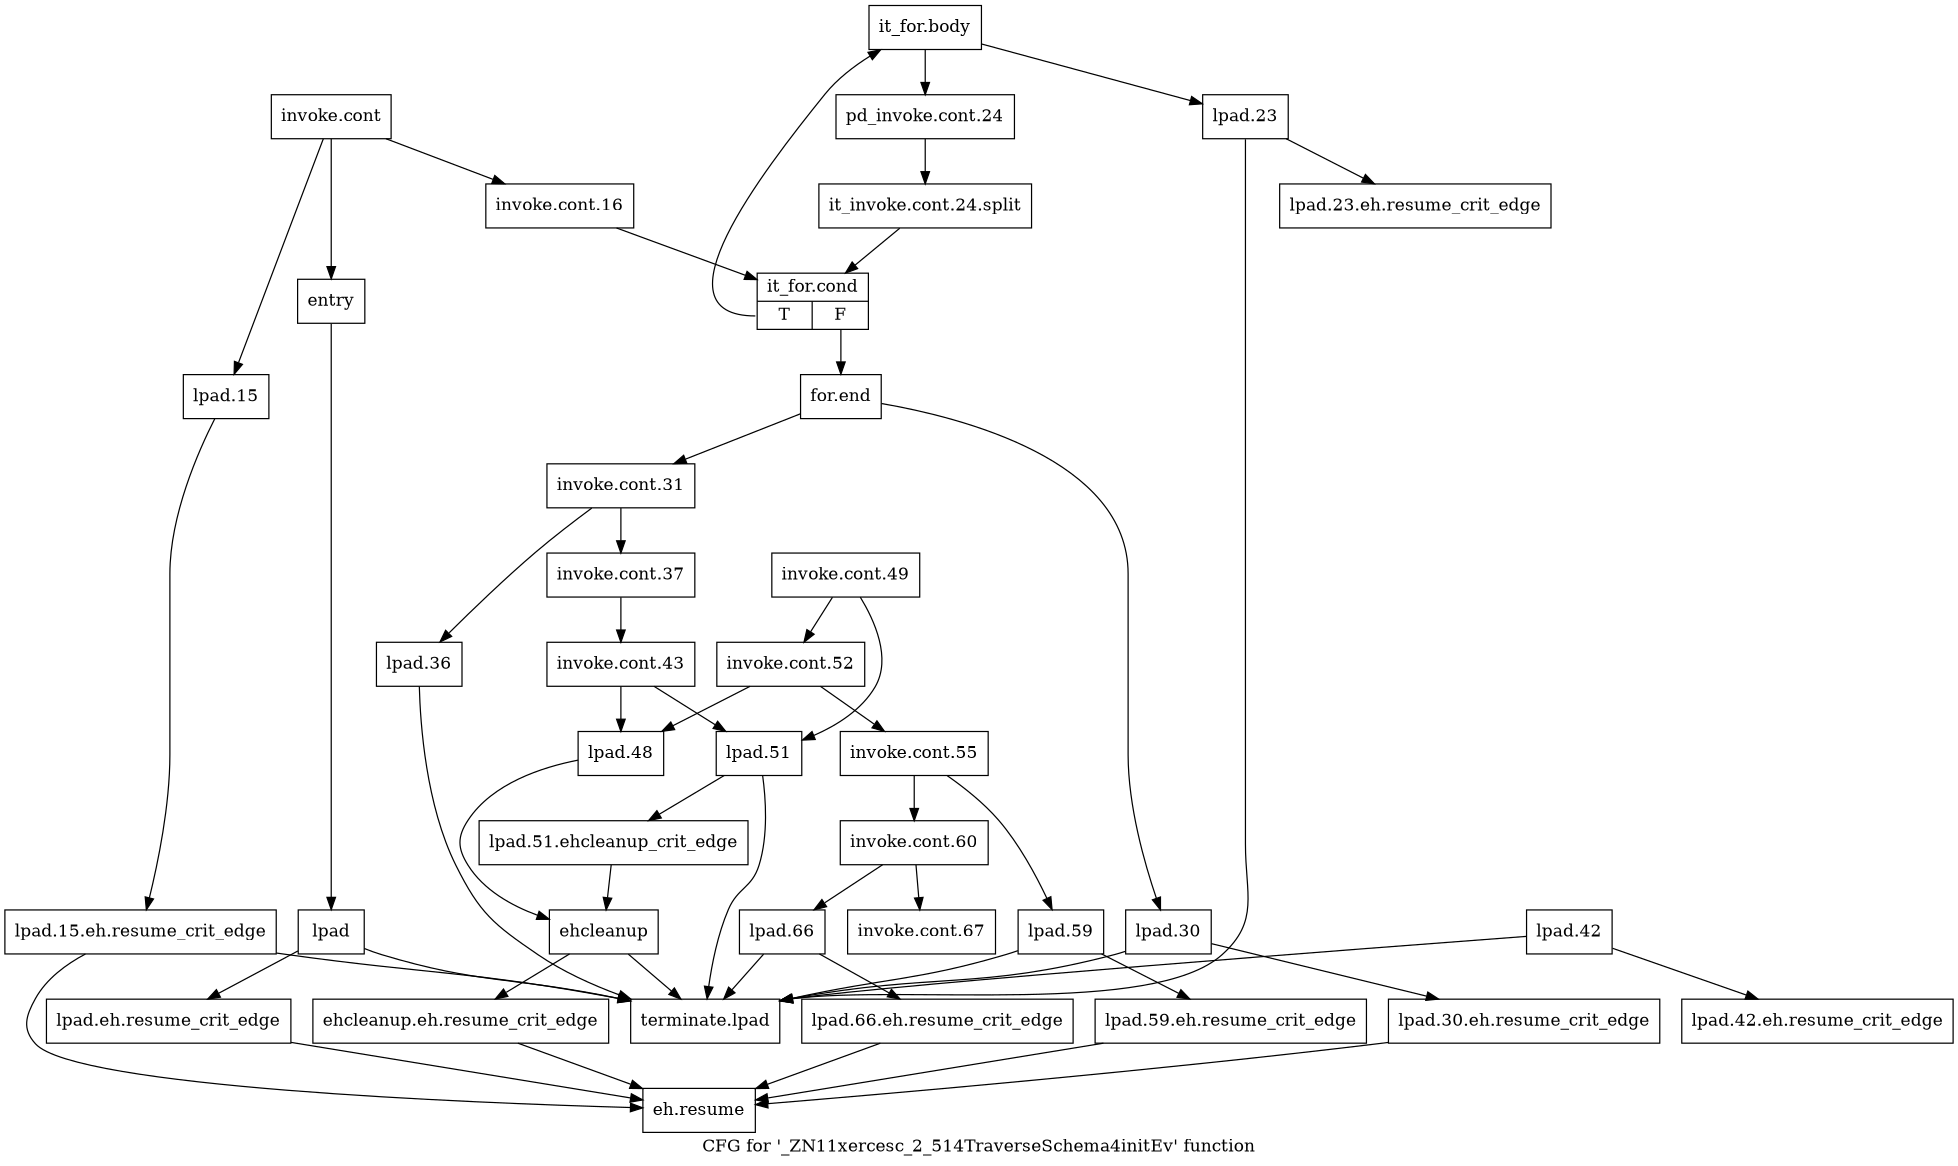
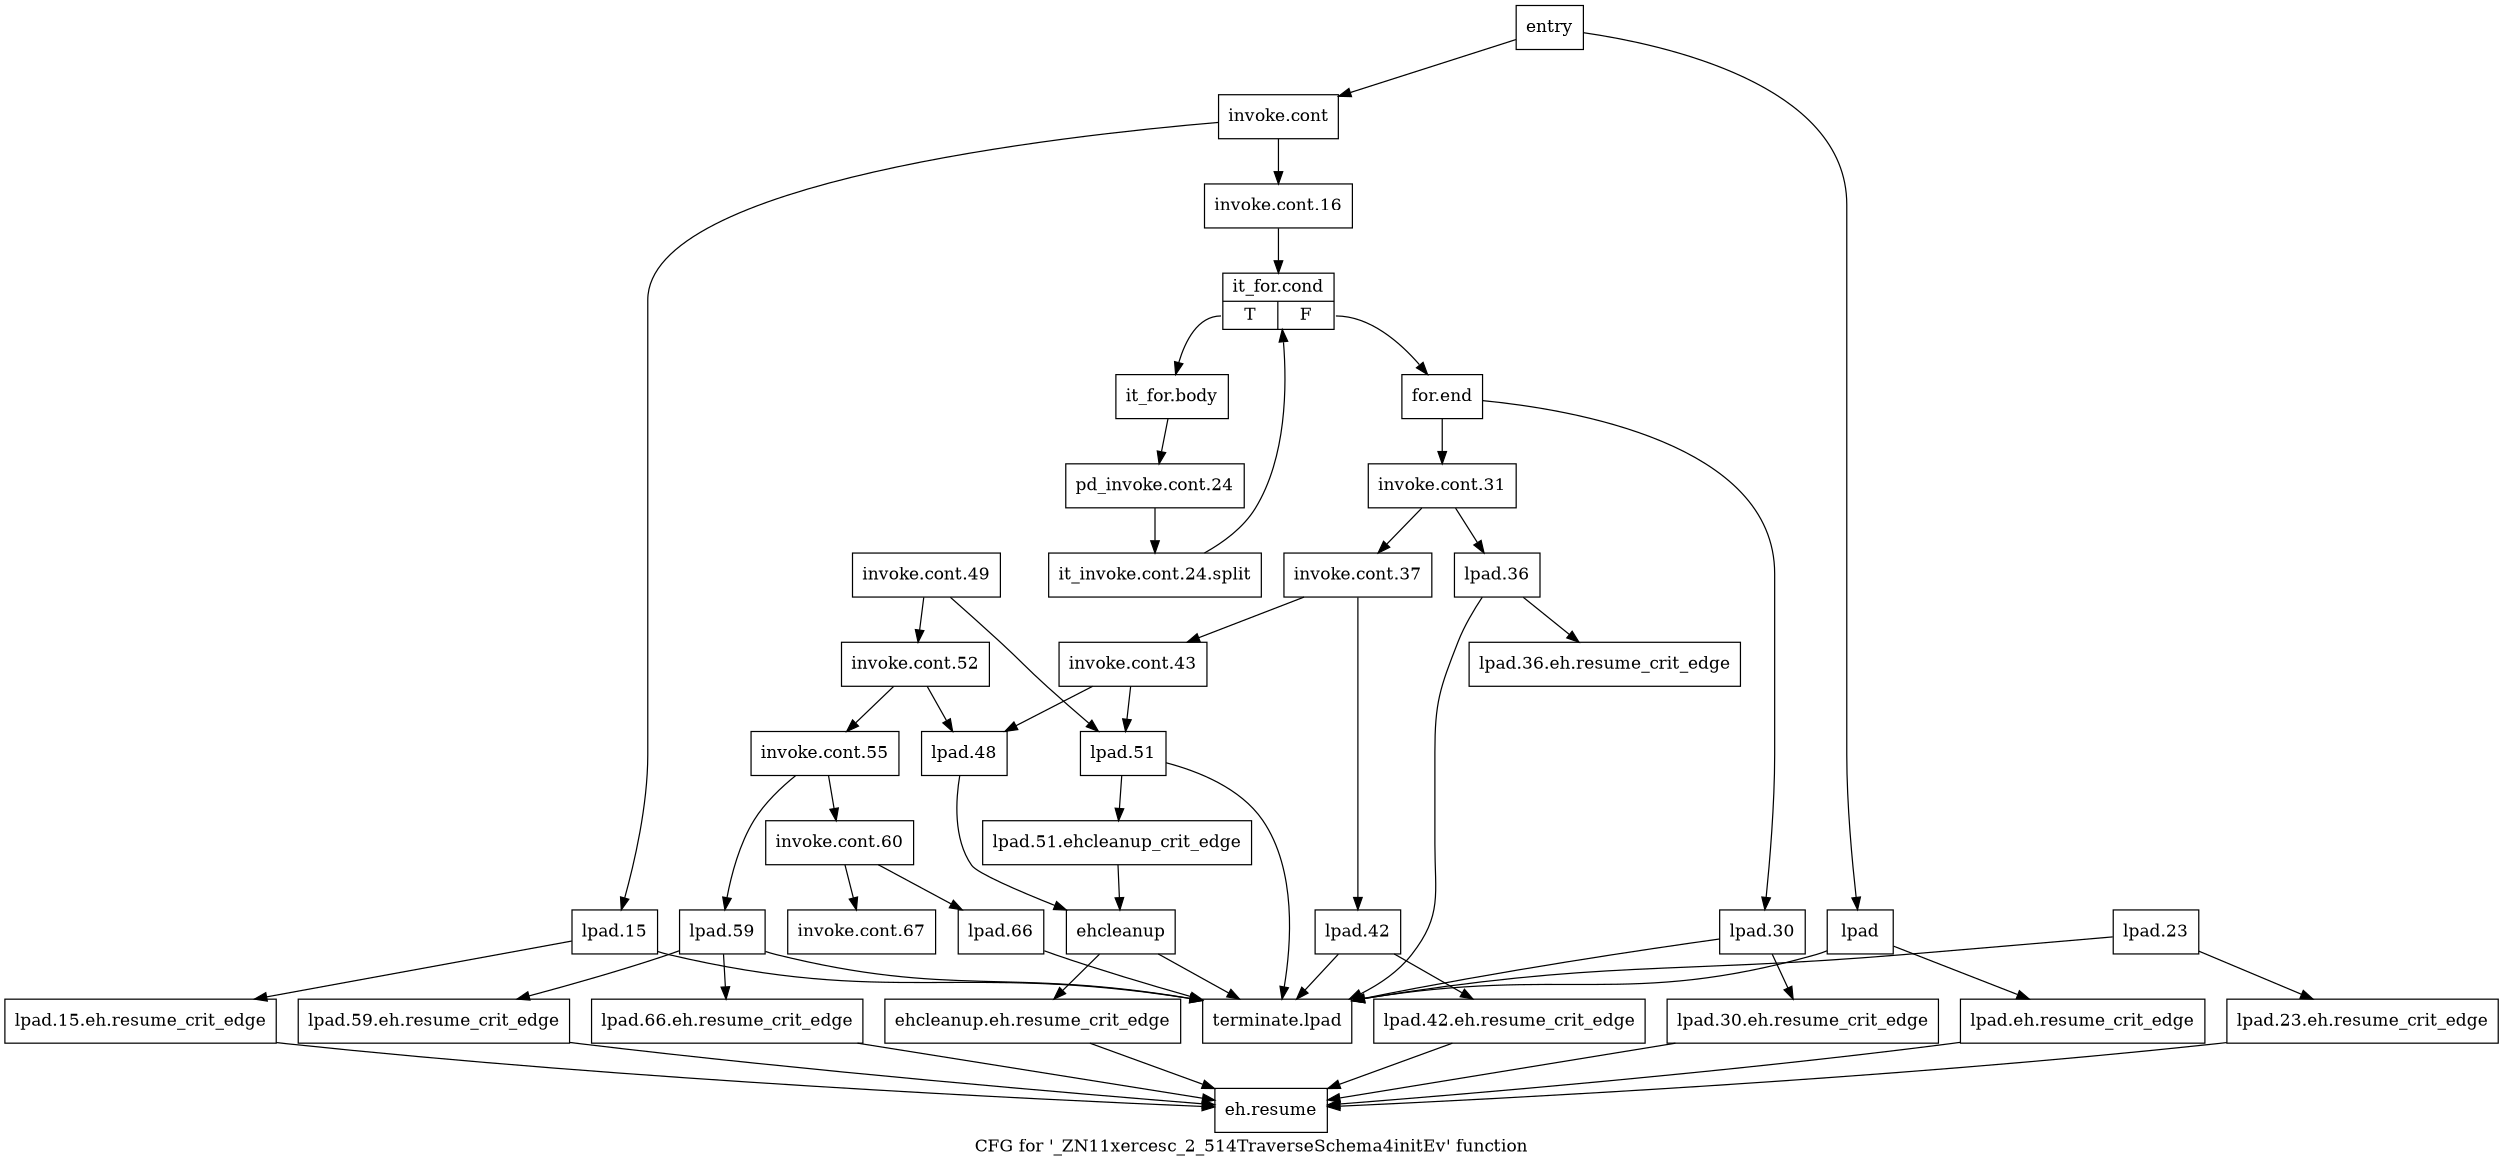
edge "it_for.body" -> "lpad.23": removed
edge "invoke.cont" -> "entry": reversed
node "lpad.36.eh.resume_crit_edge": added
edge "invoke.cont.37" -> "lpad.42": added
edge "lpad.15.eh.resume_crit_edge" -> "terminate.lpad": now "lpad.15" -> "terminate.lpad"
edge "lpad.66" -> "lpad.66.eh.resume_crit_edge": now "lpad.59" -> "lpad.66.eh.resume_crit_edge"
edge "lpad.42.eh.resume_crit_edge" -> "eh.resume": added
edge "lpad.23.eh.resume_crit_edge" -> "eh.resume": added
